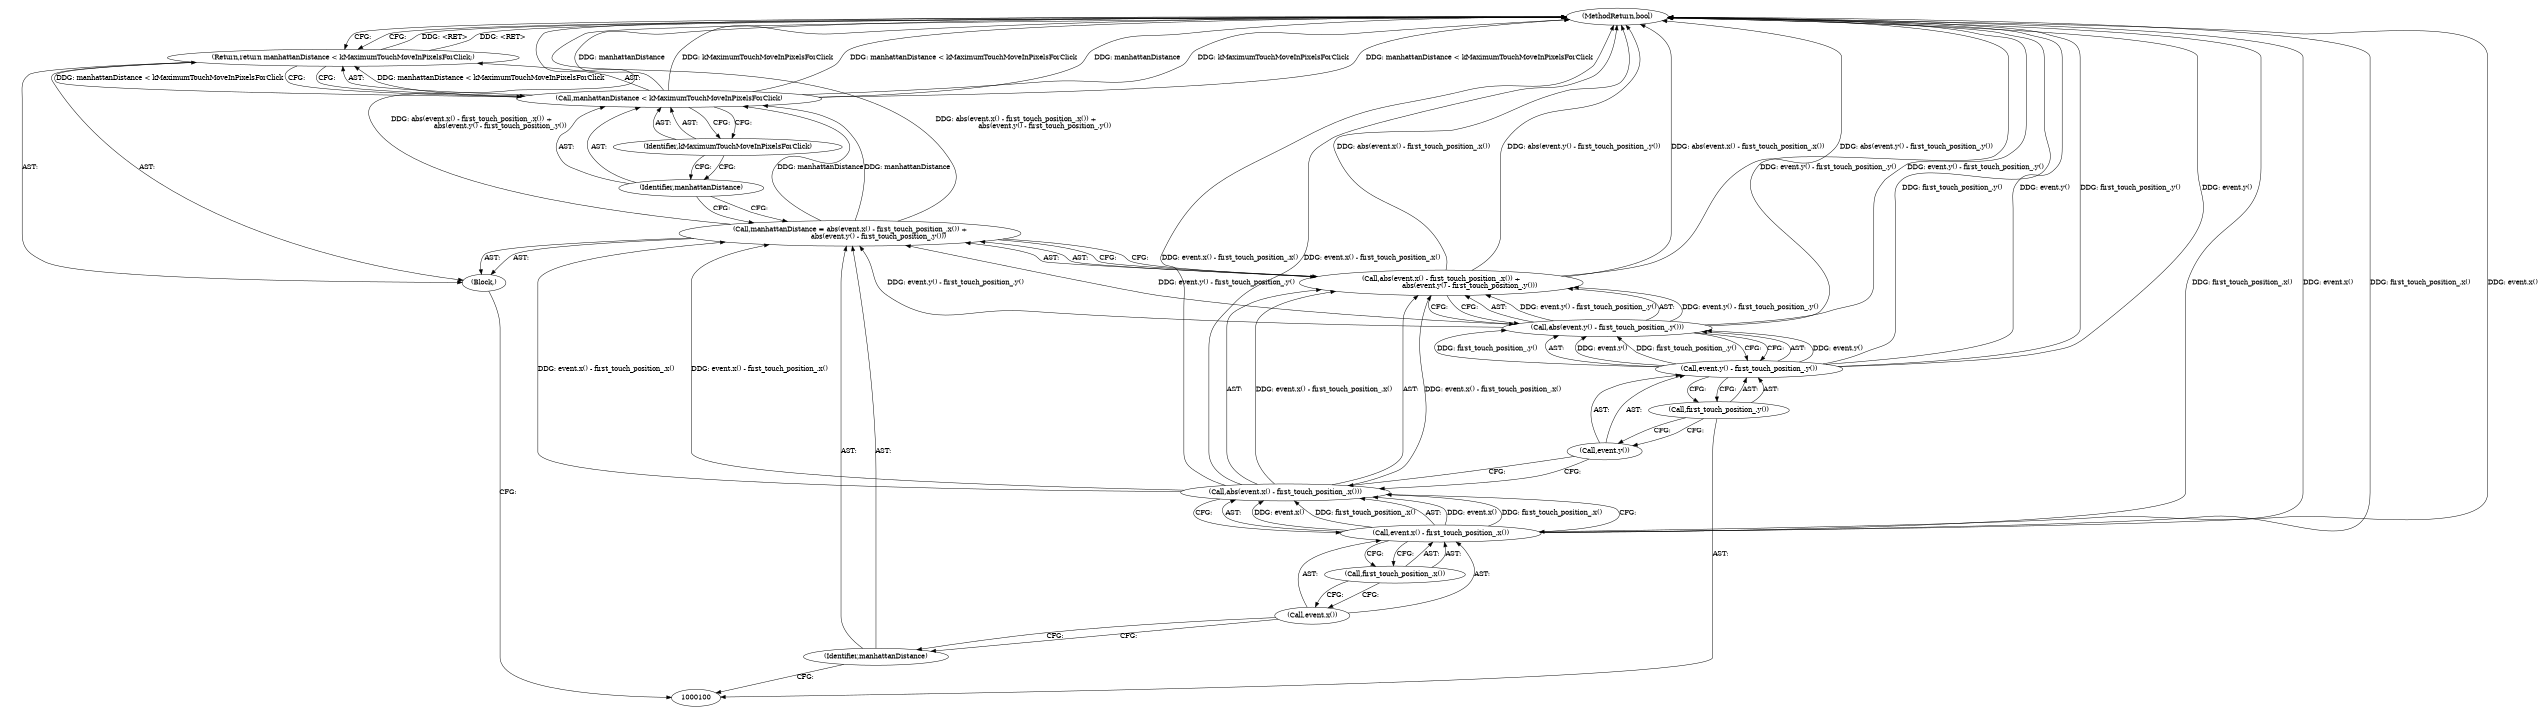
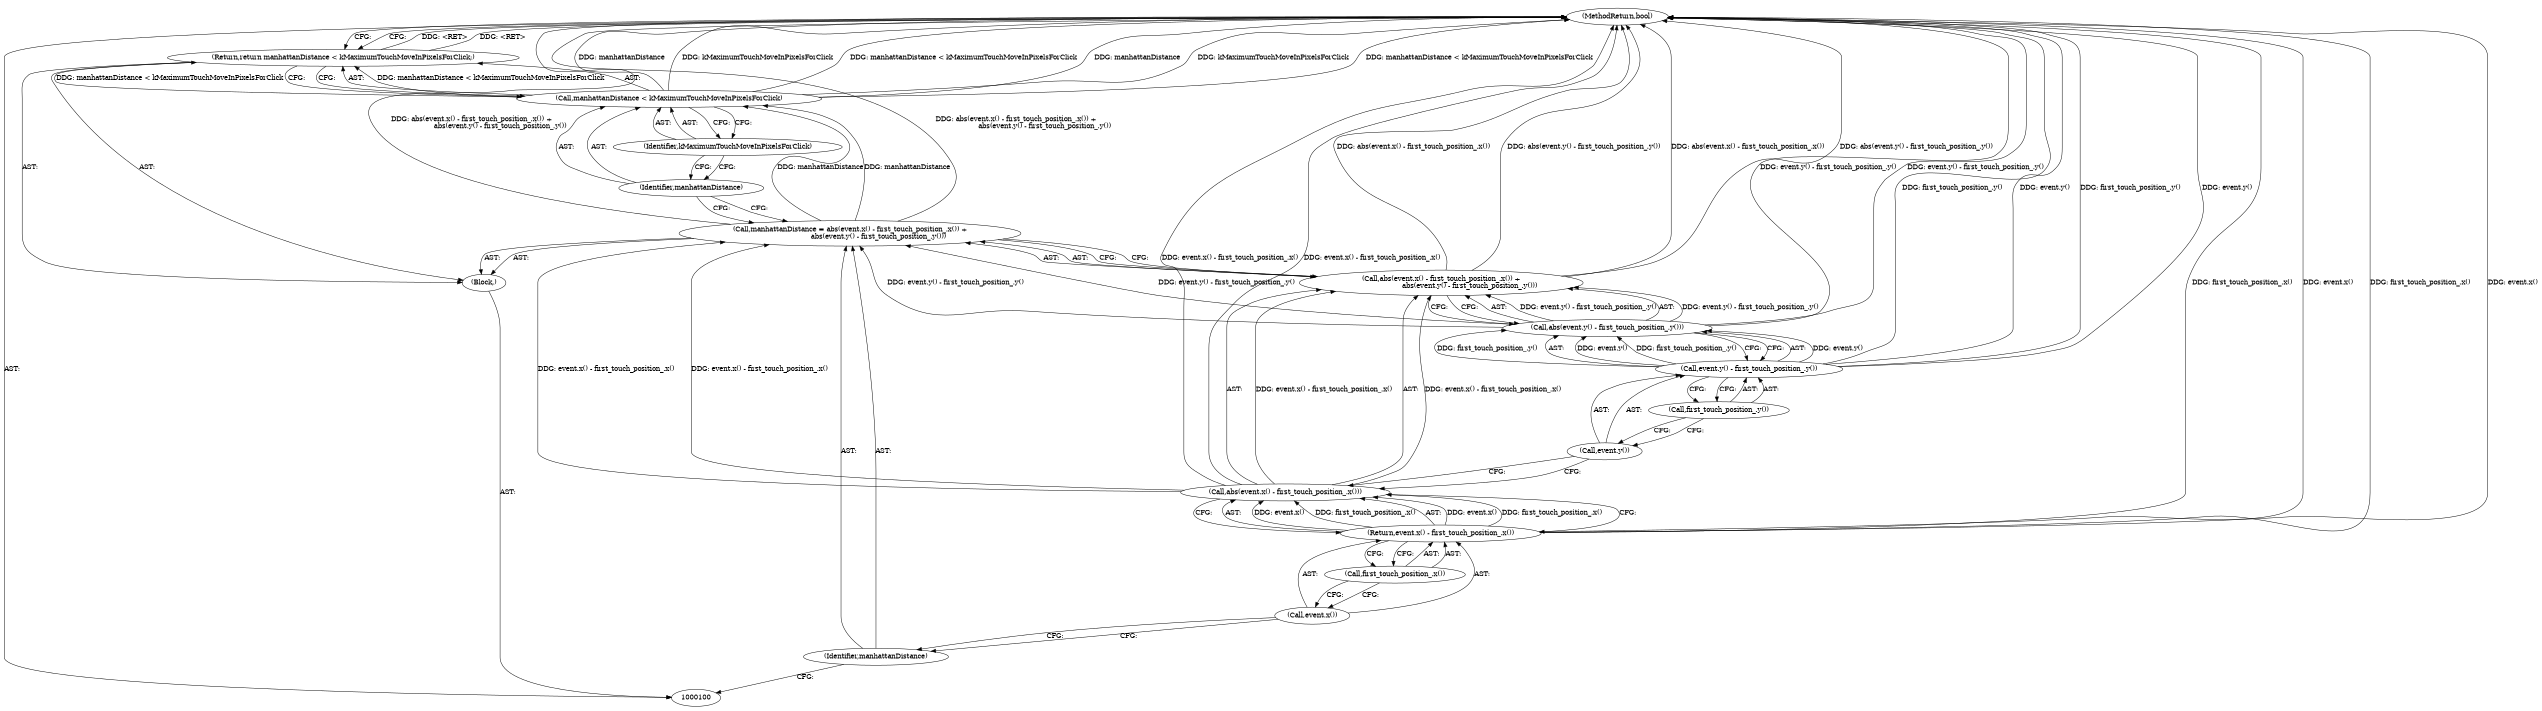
edge "(Block,)" -> "1000100": label "CFG: " -> "AST: "
node "(Call,event.x() - first_touch_position_.x())": label "(Call,event.x() - first_touch_position_.x())" -> "(Return,event.x() - first_touch_position_.x())"
edge "(Call,first_touch_position_.y())" -> "1000100": now "(MethodReturn,bool)" -> "1000100"
